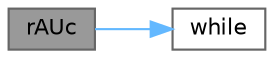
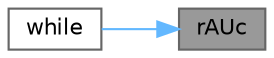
edge "rAUc" -> "while": reversed
